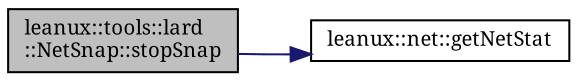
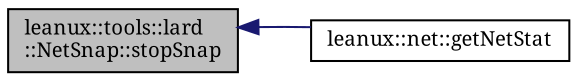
edge "leanux::tools::lard ::NetSnap::stopSnap" -> "leanux::net::getNetStat": reversed
